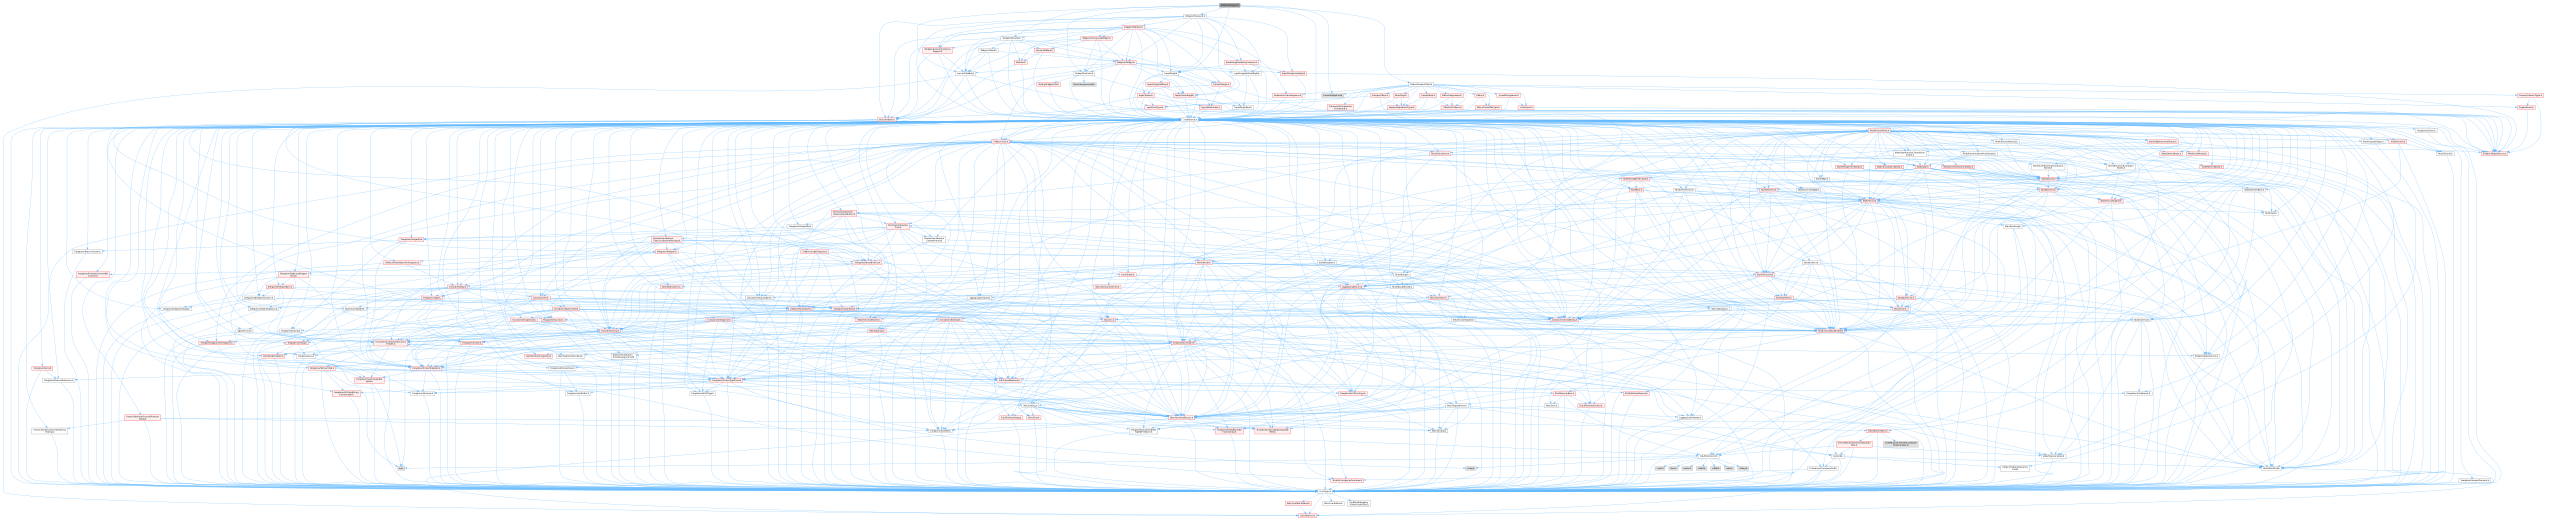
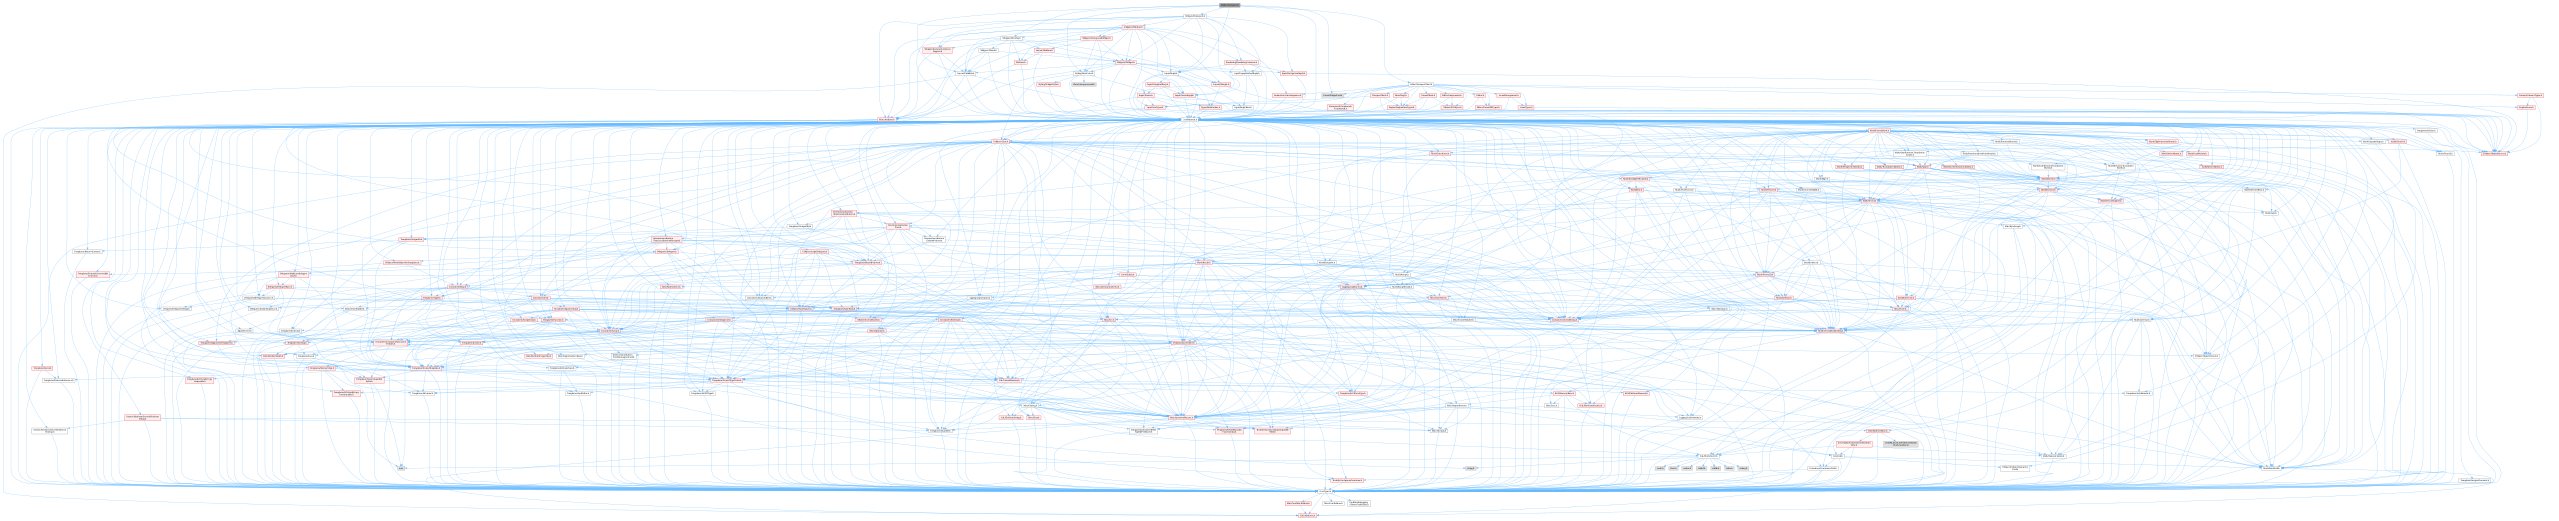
edge "Math/Rotator.h" -> "Math/MathFwd.h": added
node "Templates/IsTriviallyCopy Assignable.h": added
